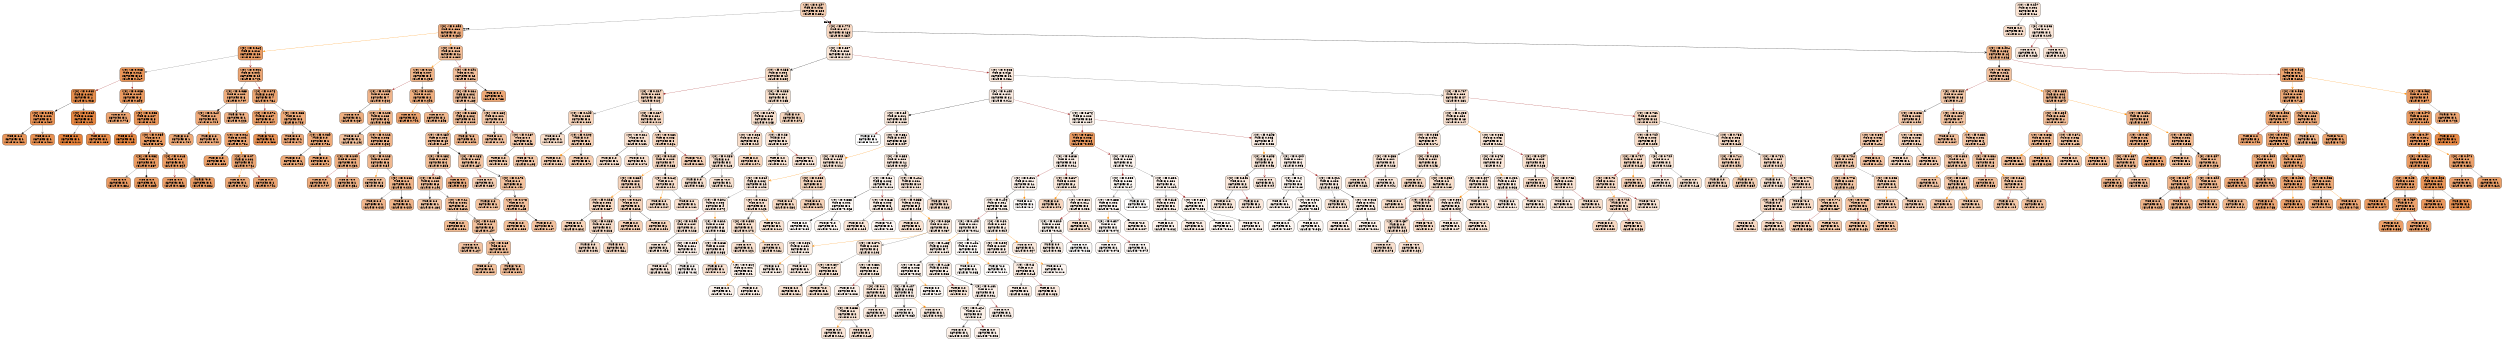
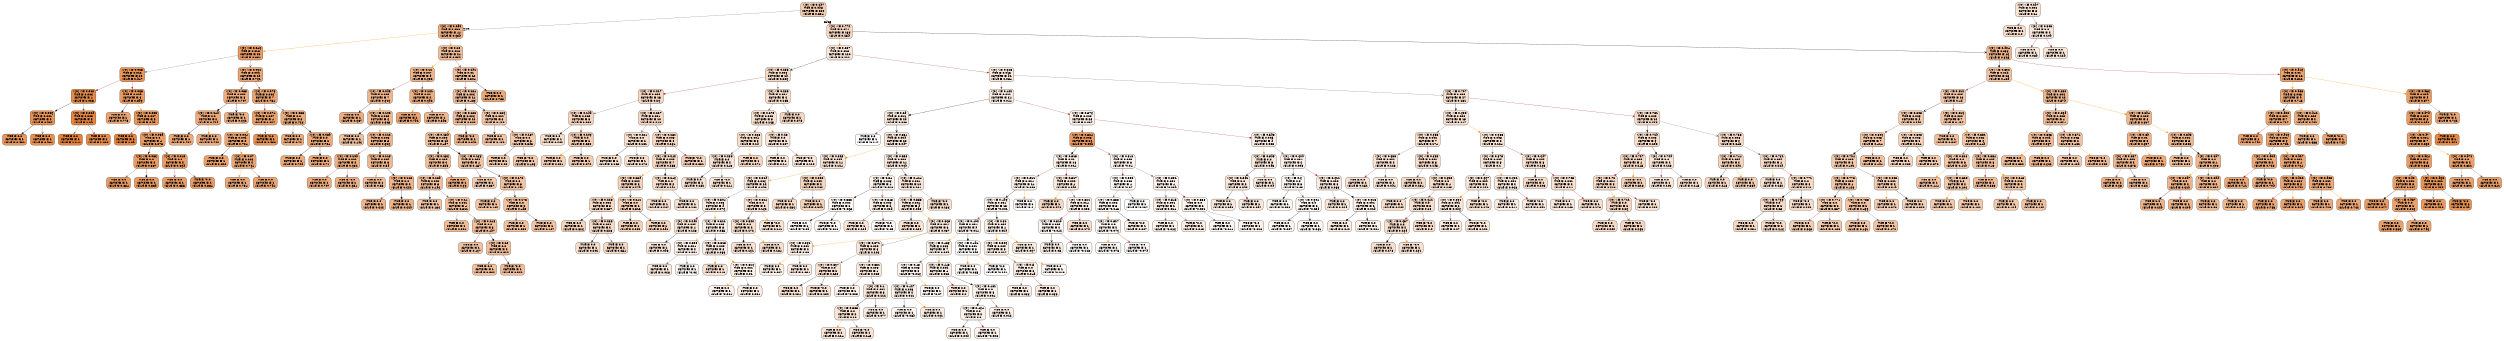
node "X[0] <= 0.938 mse = 0.003 samples = 9 value = 0.745": label "X[0] <= 0.938 mse = 0.003 samples = 9 value = 0.745" -> "X[0] <= 0.938 mse = 6.003 samples = 9 value = 0.745"
